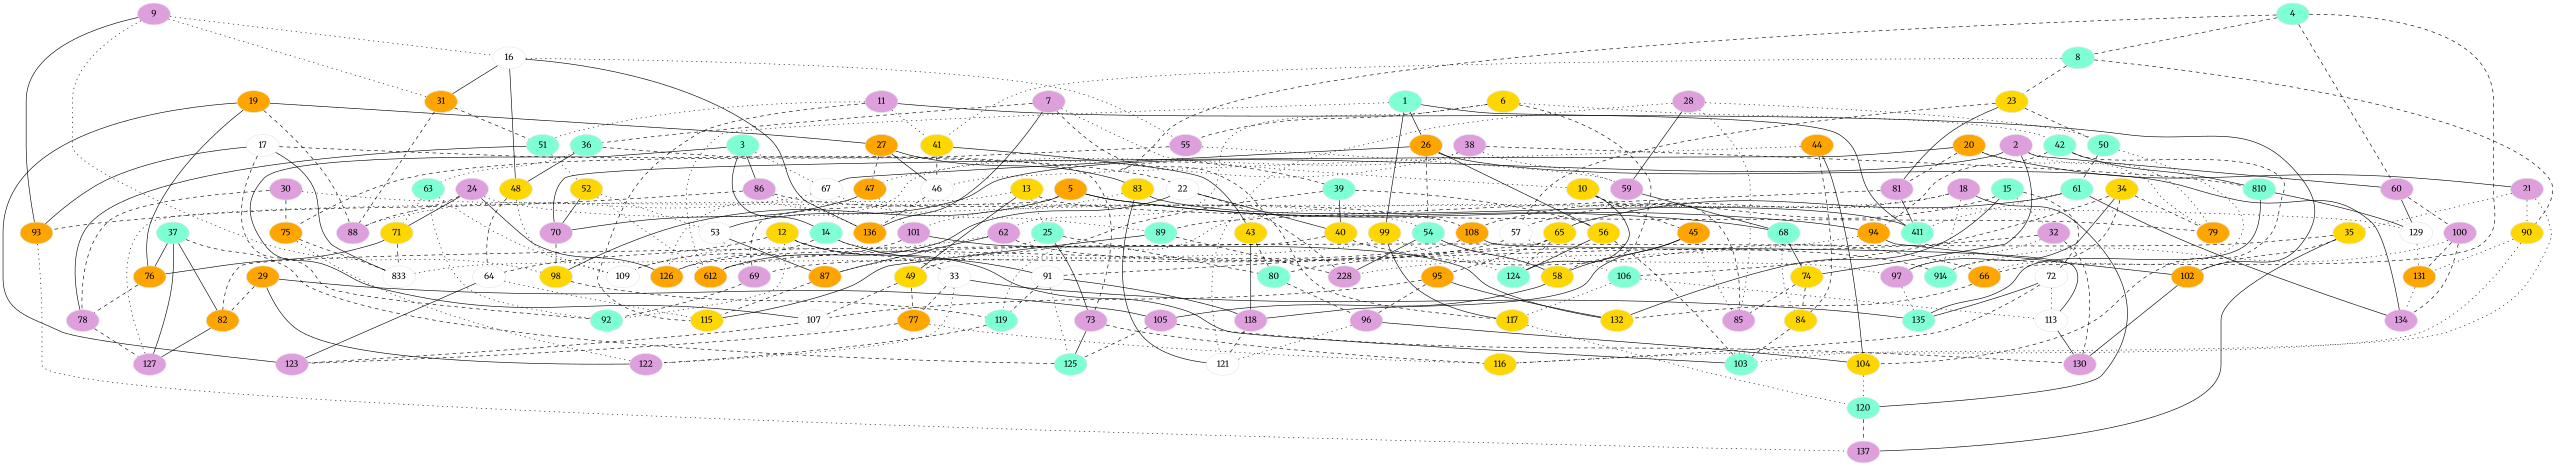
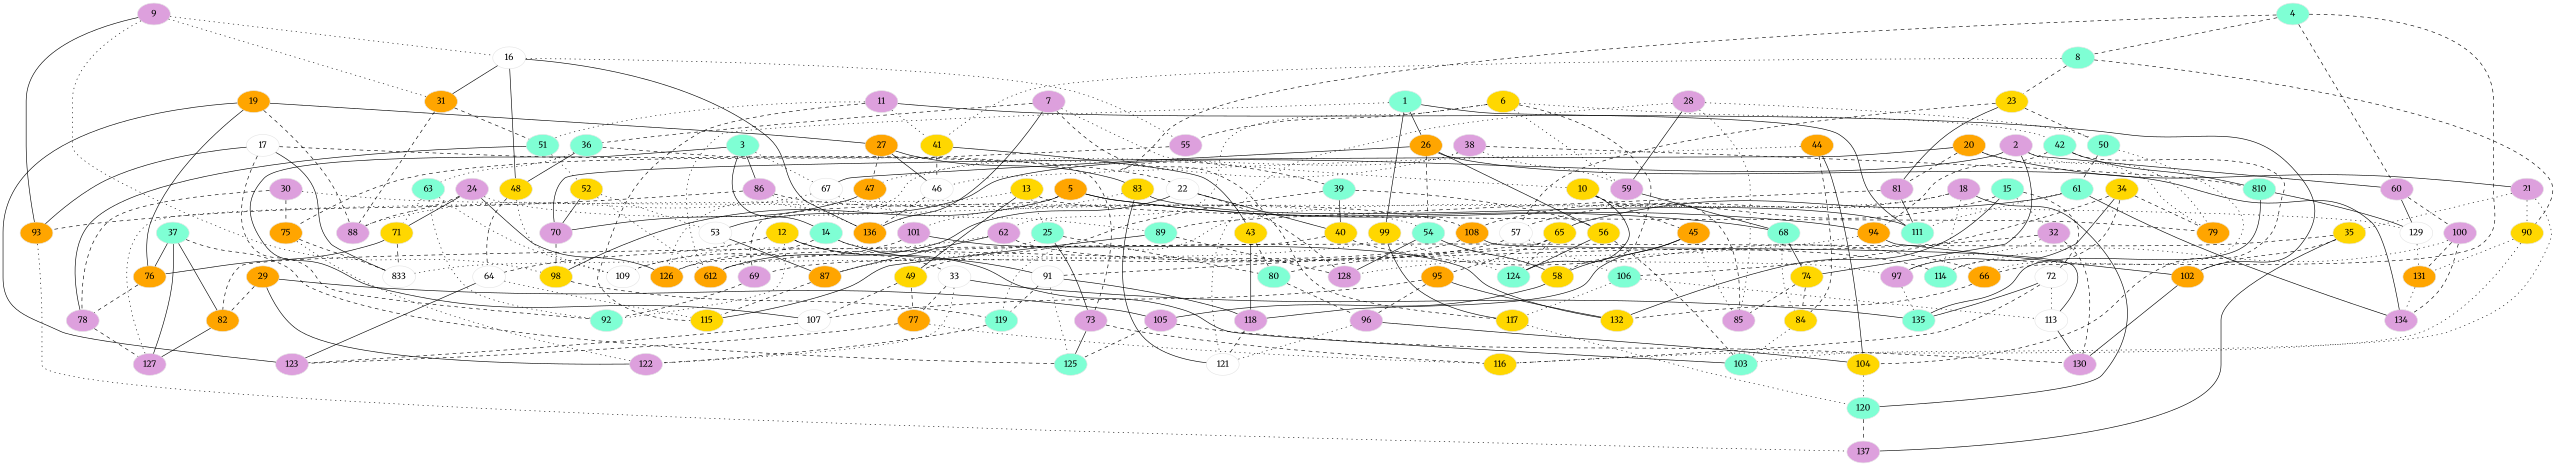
edge "55" -- "59": now "6" -- "59"
node "411": label "411" -> "111"
node "228": label "228" -> "128"
node "914": label "914" -> "114"
edge "84" -- "103": style dashed -> dotted
